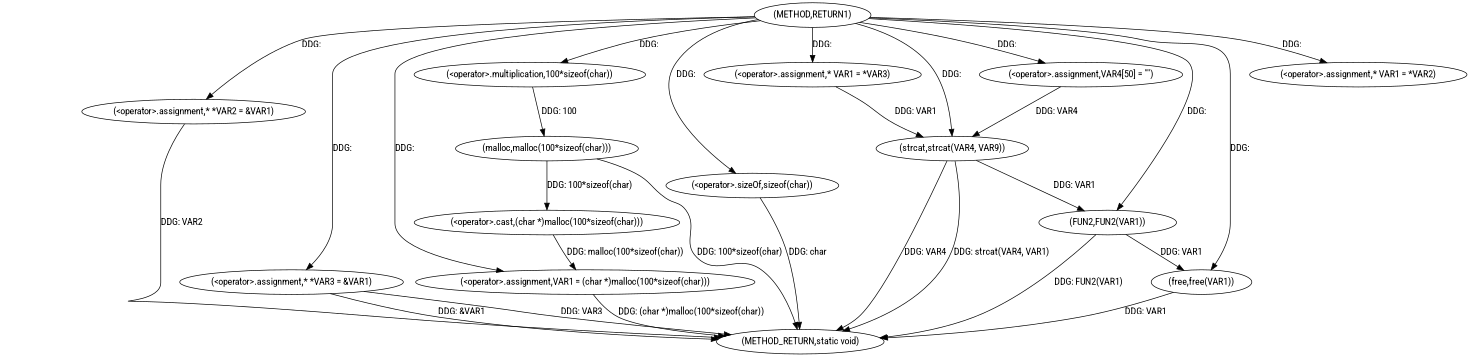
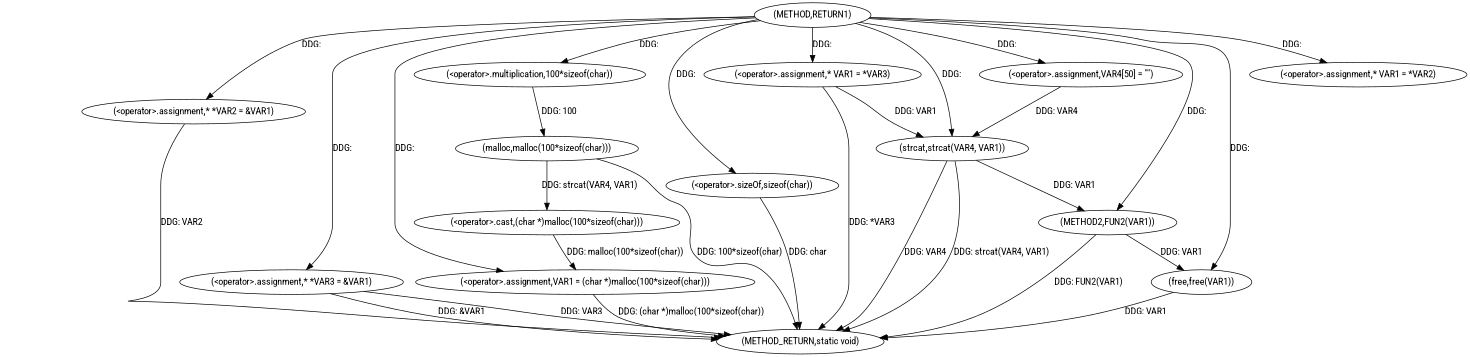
node "(strcat,strcat(VAR4, VAR9))": label "(strcat,strcat(VAR4, VAR9))" -> "(strcat,strcat(VAR4, VAR1))"
edge "(malloc,malloc(100*sizeof(char)))" -> "(<operator>.cast,(char *)malloc(100*sizeof(char)))": label "DDG: 100*sizeof(char)" -> "DDG: strcat(VAR4, VAR1)"
edge "(<operator>.assignment,* VAR1 = *VAR3)" -> "(METHOD_RETURN,static void)": added, label "DDG: *VAR3"
node "(FUN2,FUN2(VAR1))": label "(FUN2,FUN2(VAR1))" -> "(METHOD2,FUN2(VAR1))"
